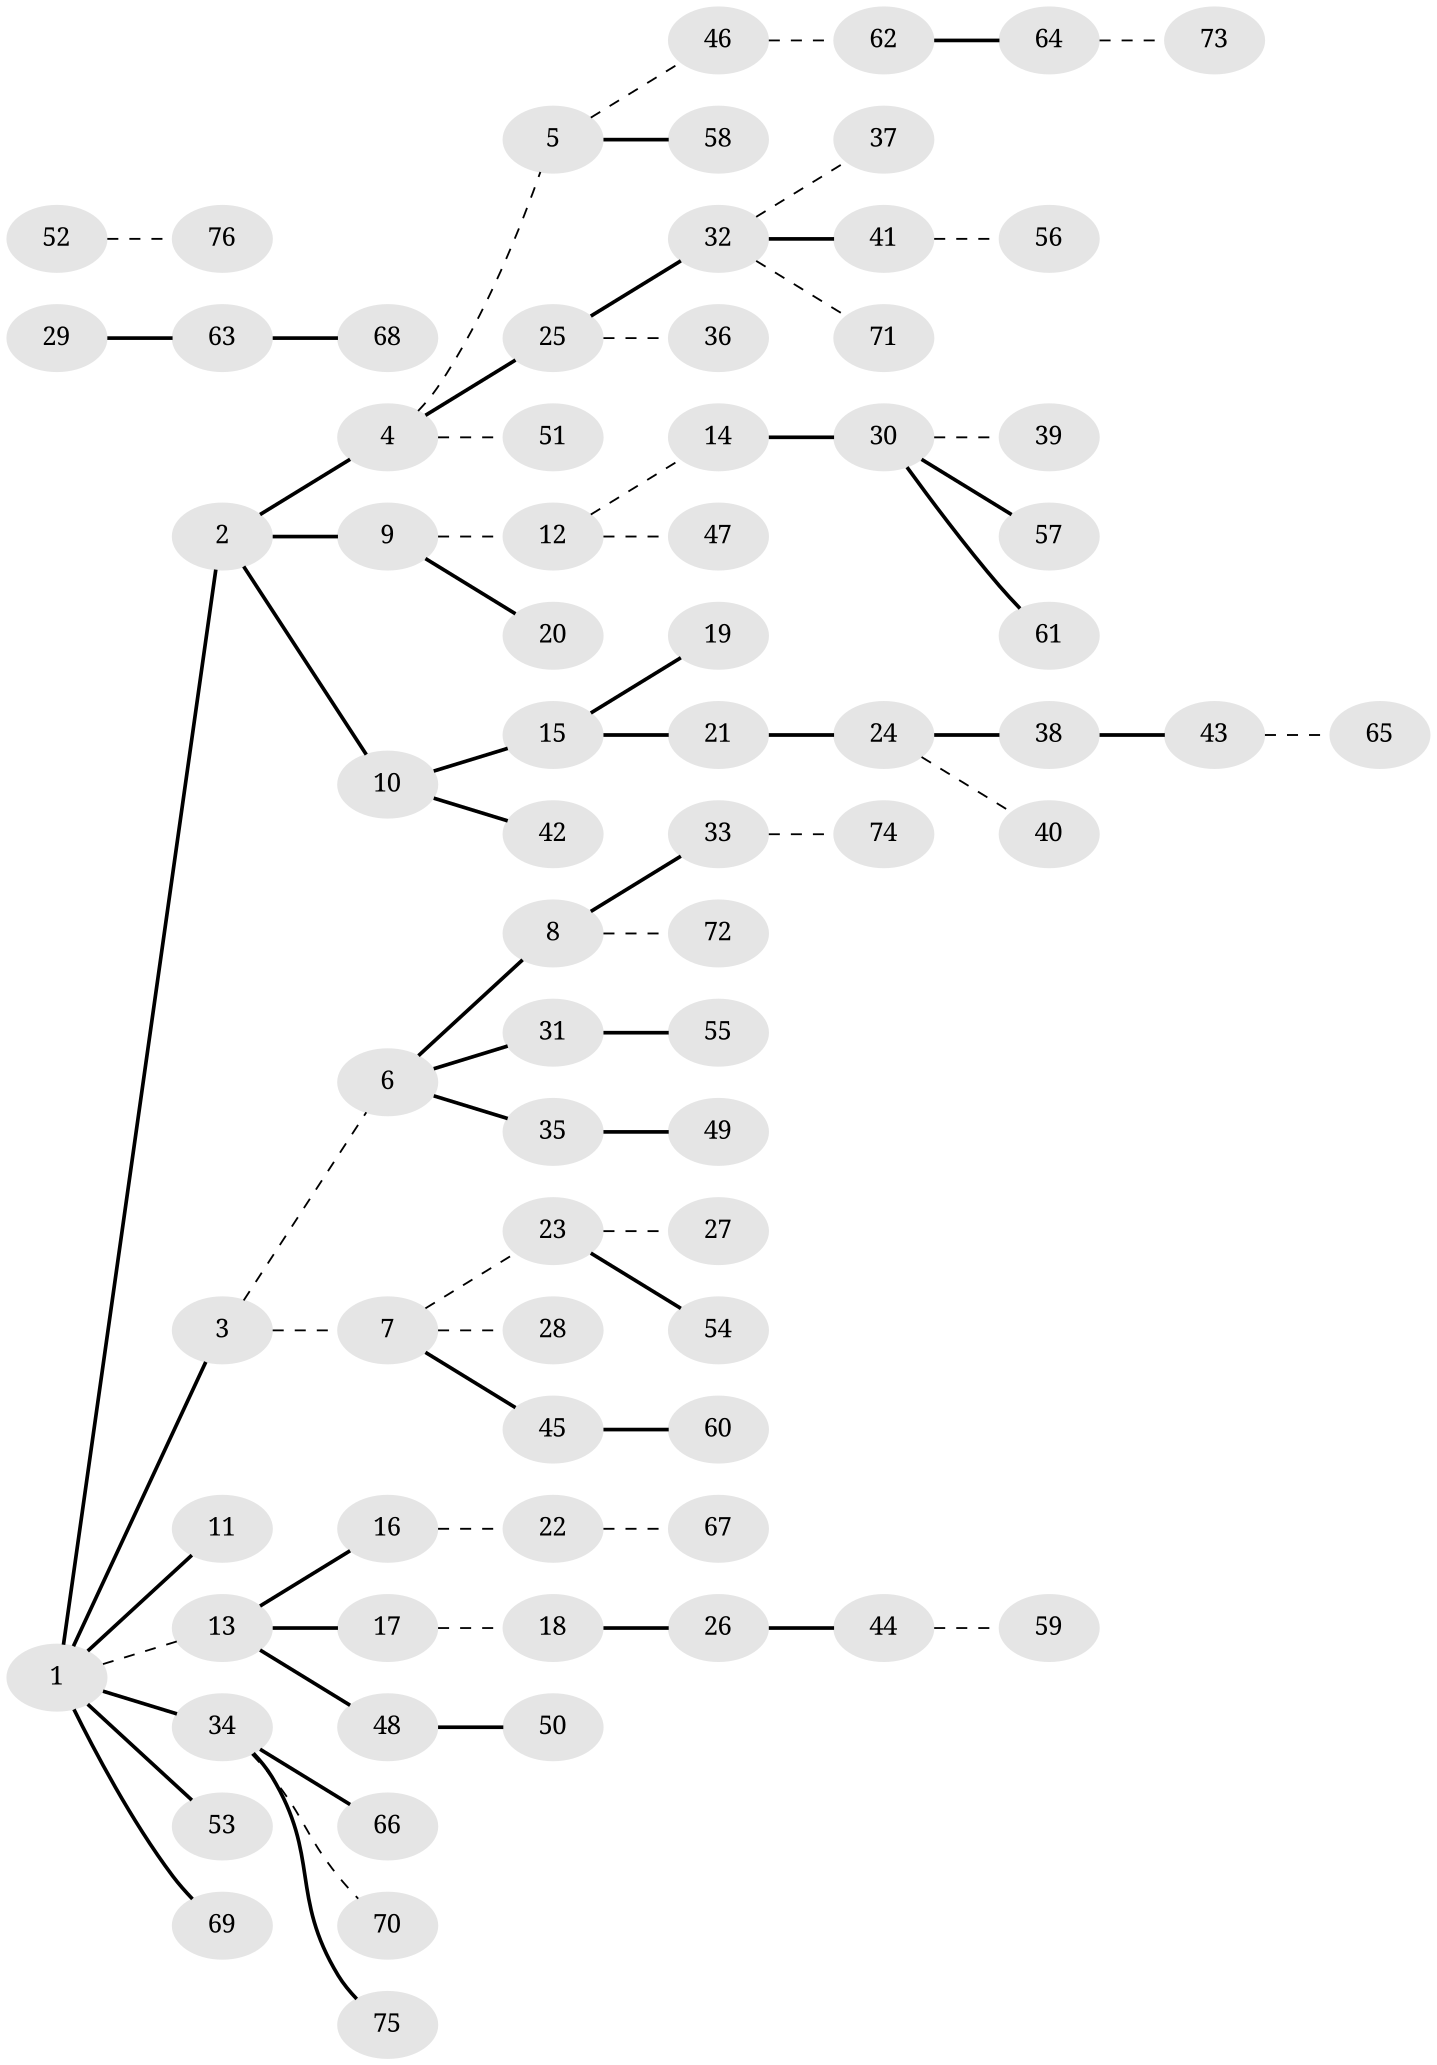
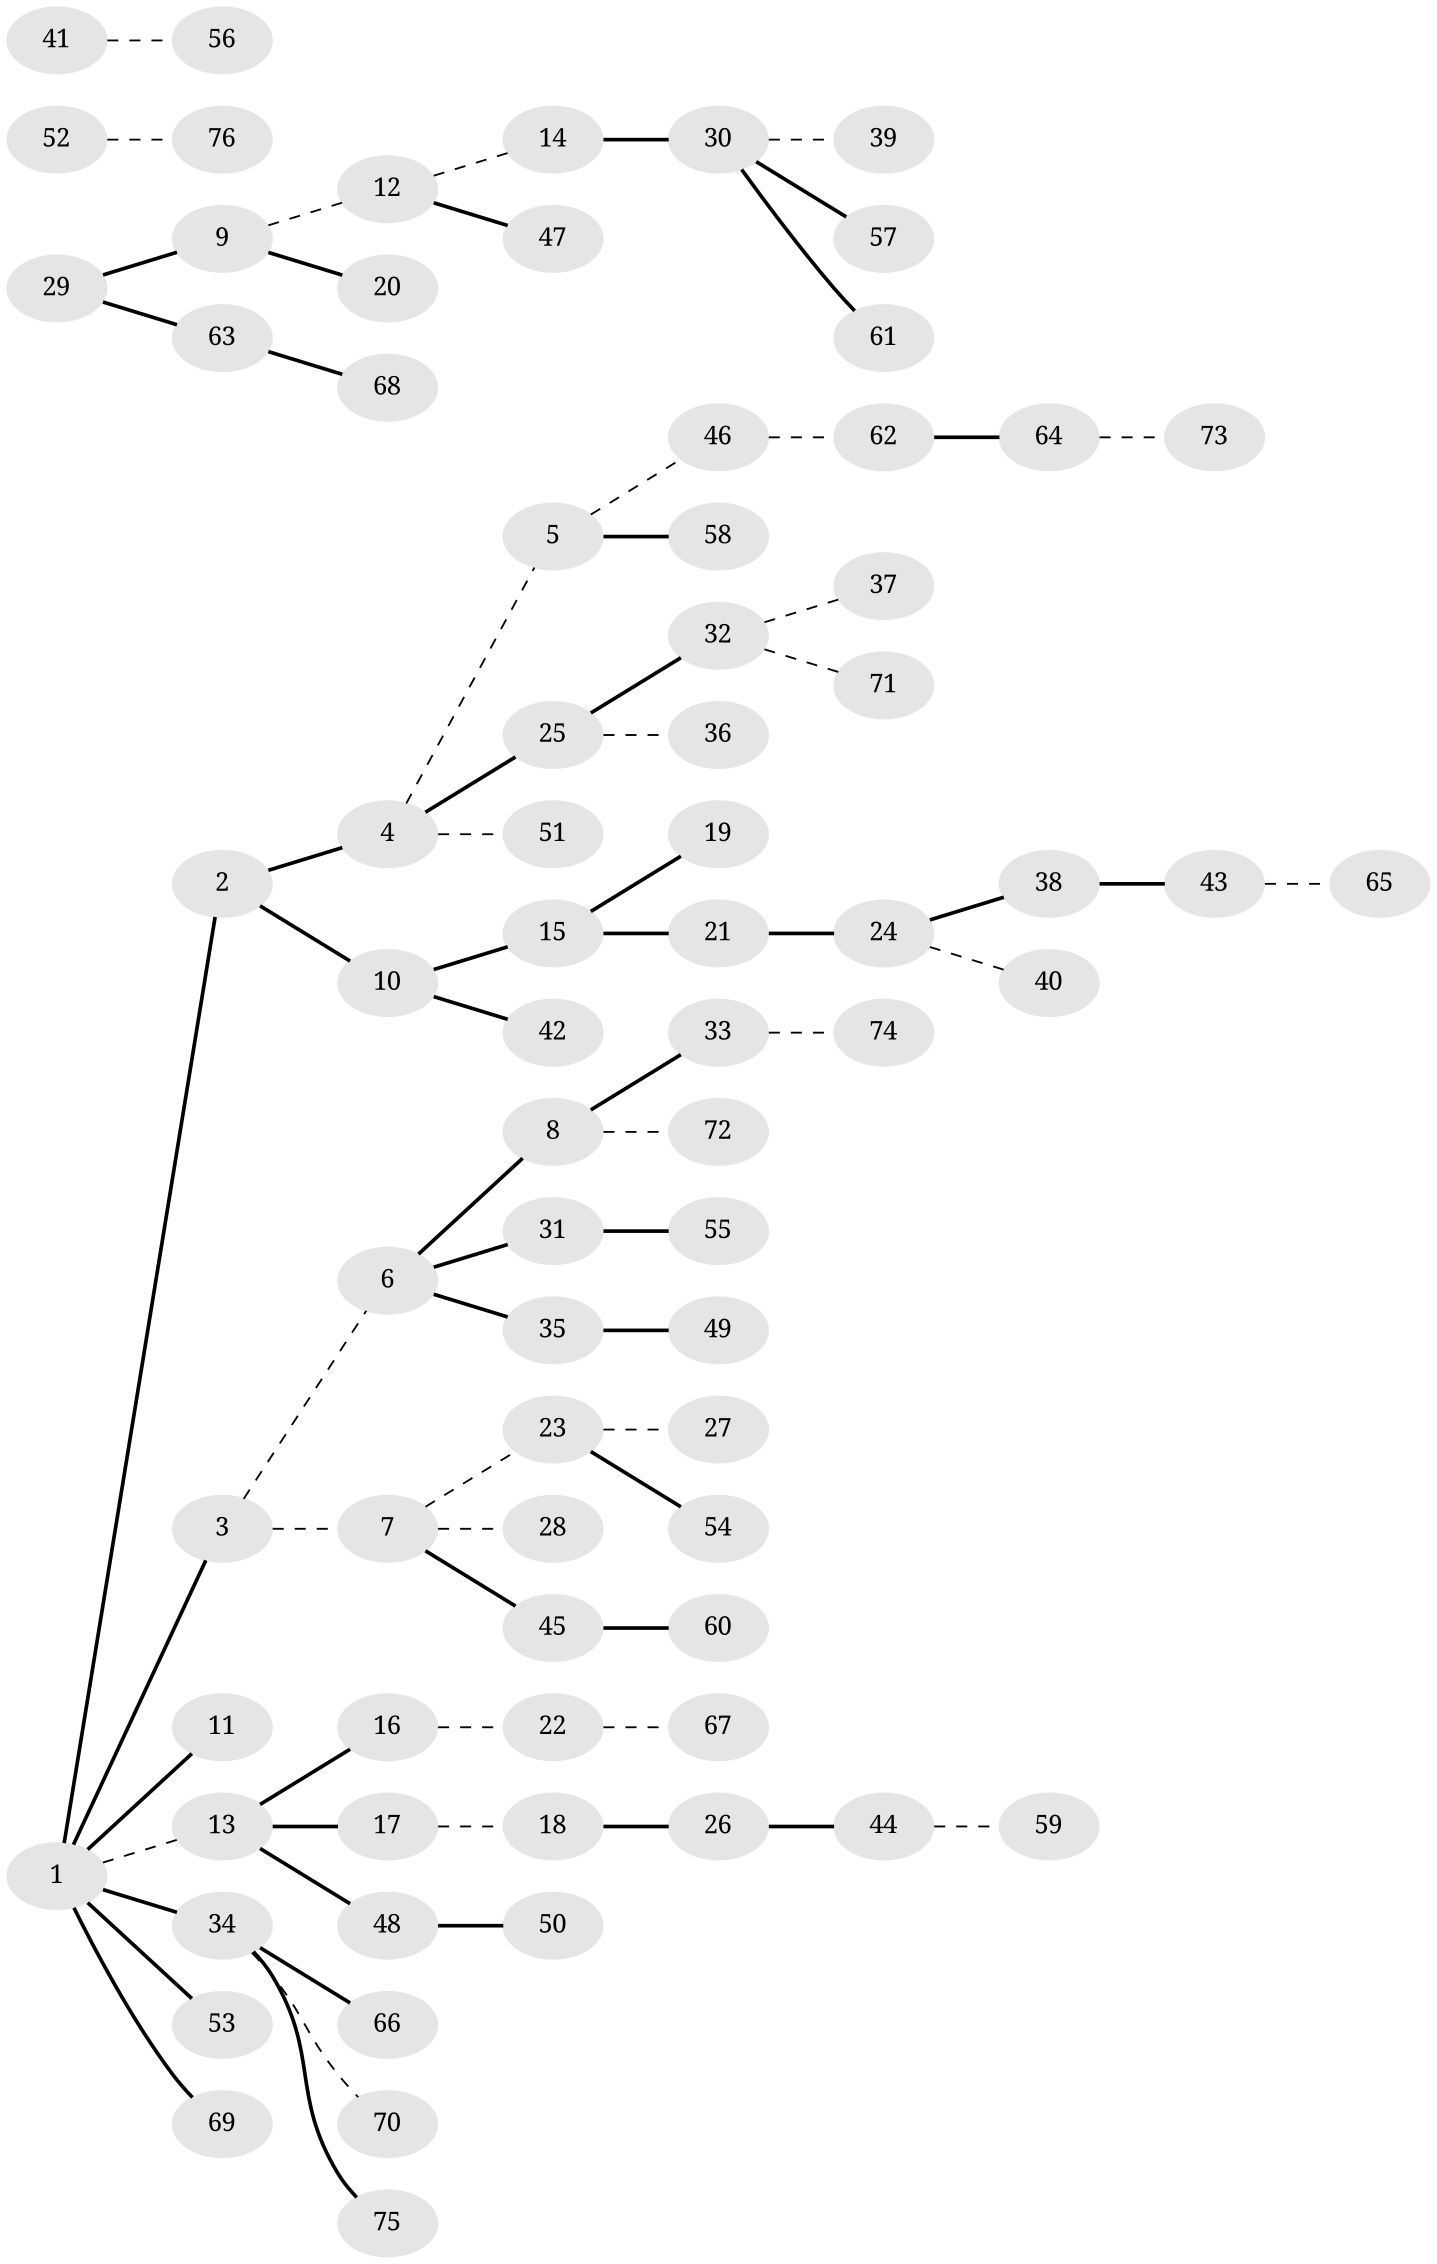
edge "32" -- "41": removed
edge "2" -- "9": now "29" -- "9"
edge "12" -- "47": style dashed -> bold
